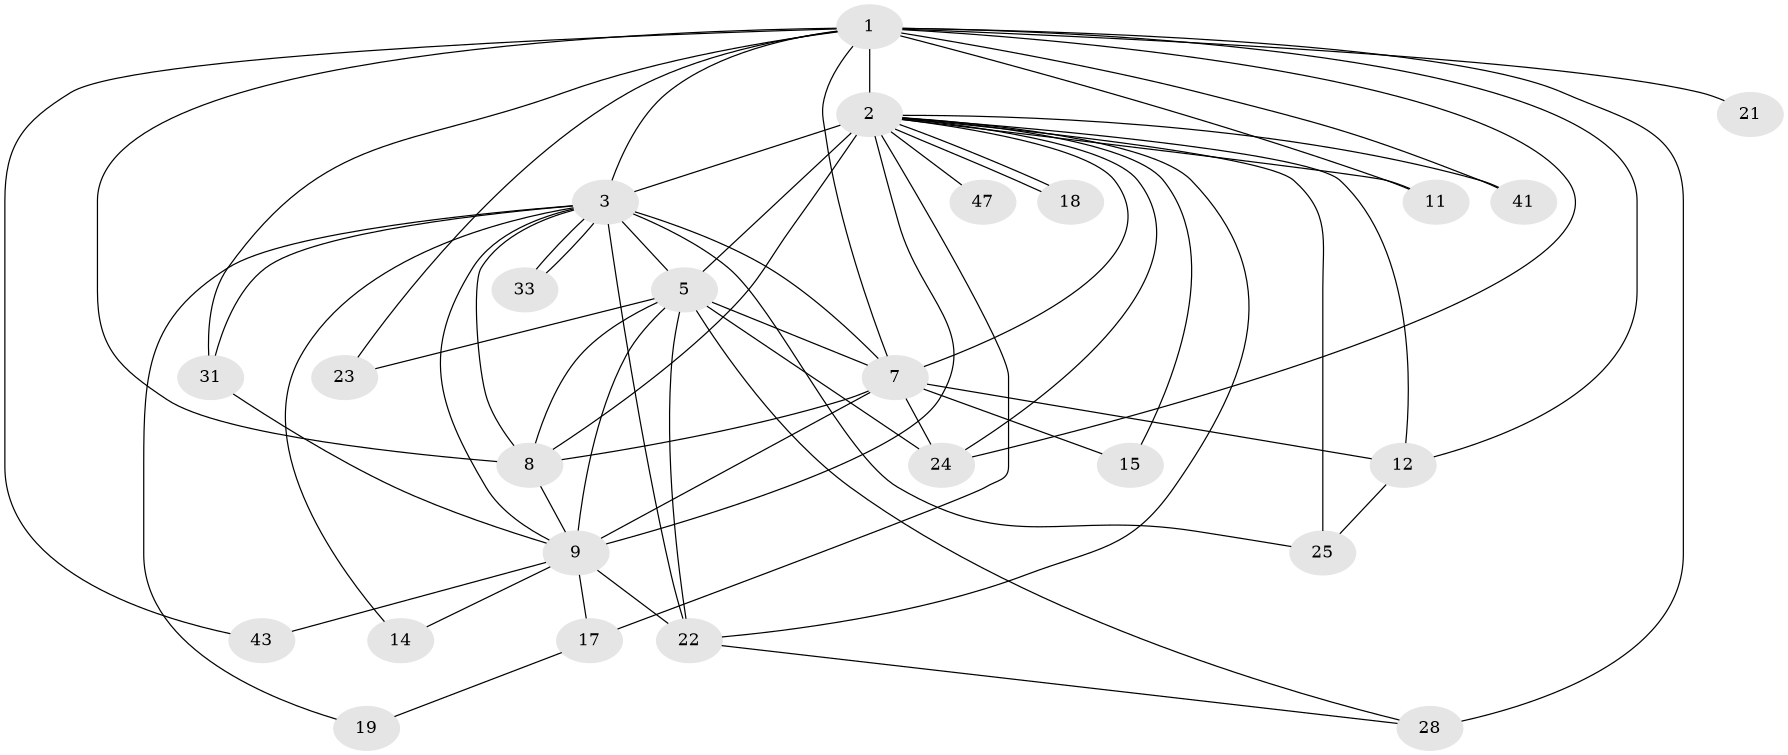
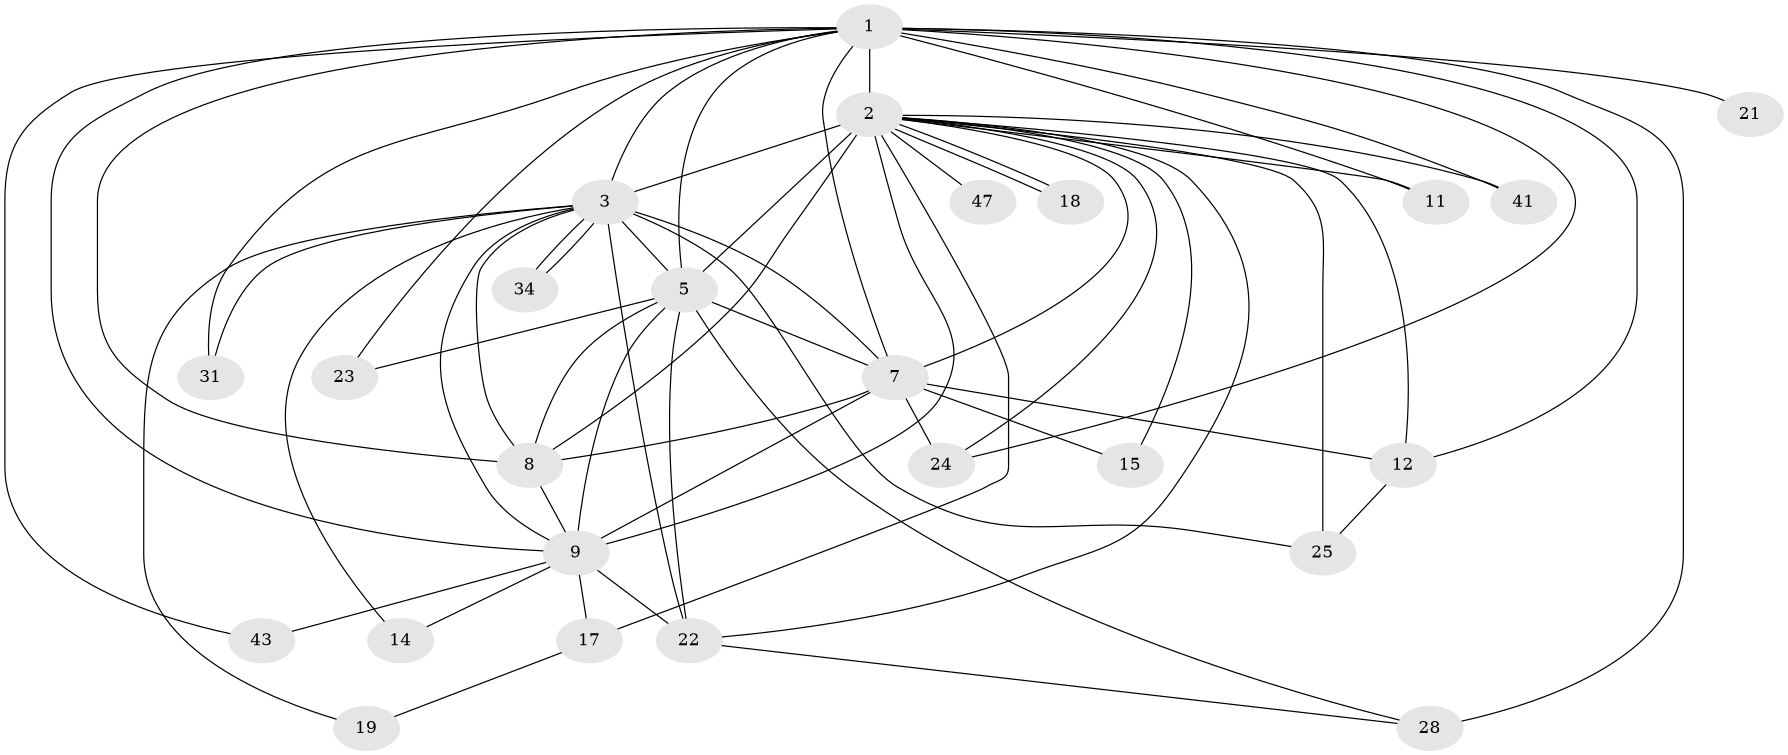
node "33": label "33" -> "34"
edge "5" -- "24": now "5" -- "1"
edge "31" -- "9": now "1" -- "9"
